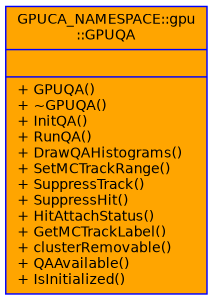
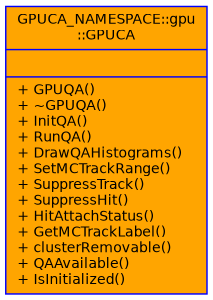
node "GPUCA_NAMESPACE::gpu": text "::GPUQA" -> "::GPUCA"
